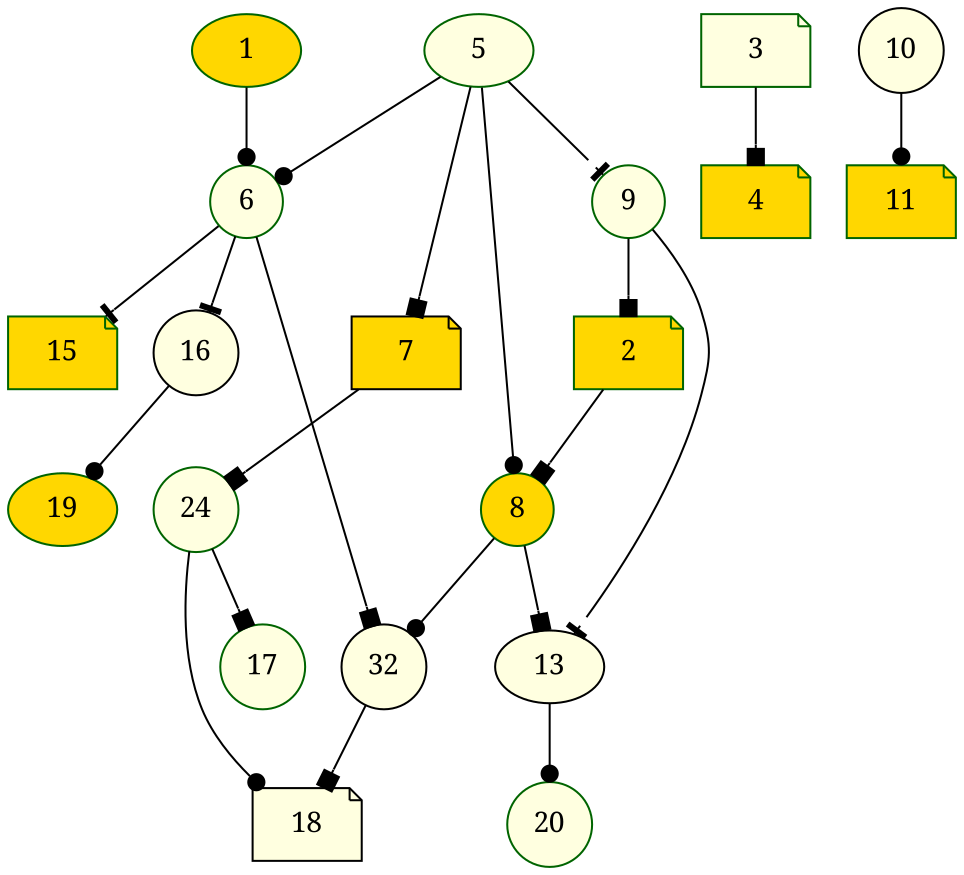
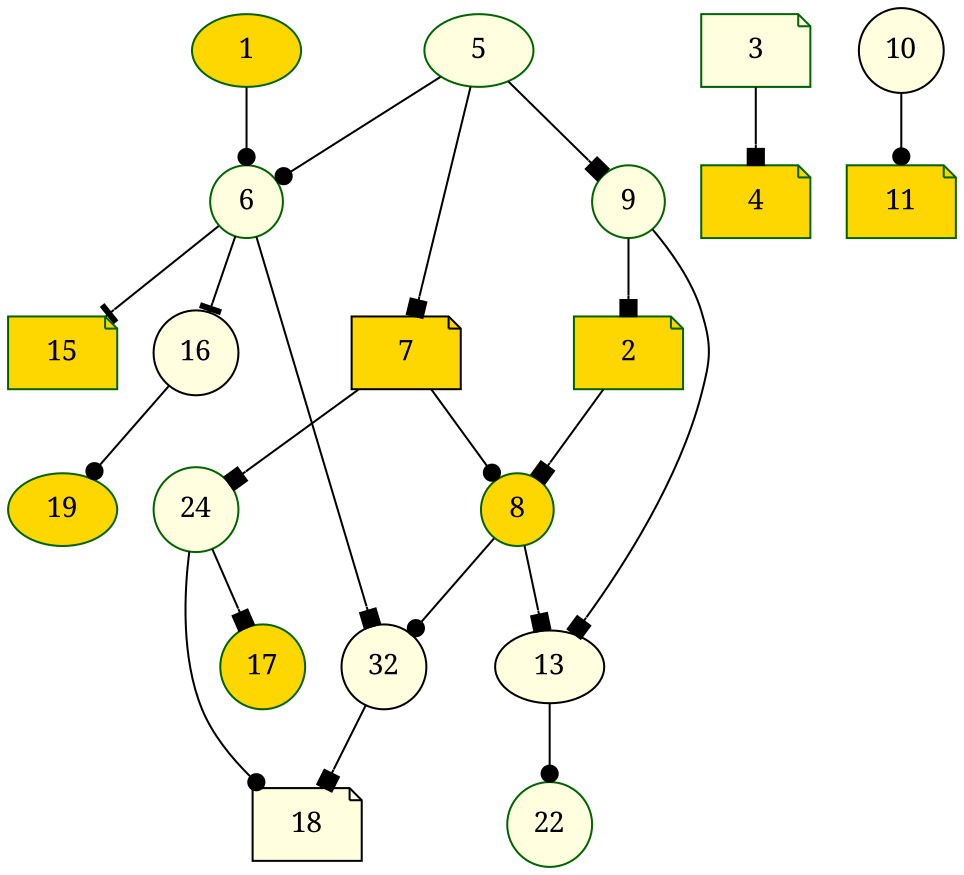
edge "5" -> "9": arrowhead tee -> box
edge "5" -> "8": now "7" -> "8"
edge "9" -> "13": arrowhead tee -> box
node "17": fillcolor lightyellow -> gold
node "20": label "20" -> "22"
